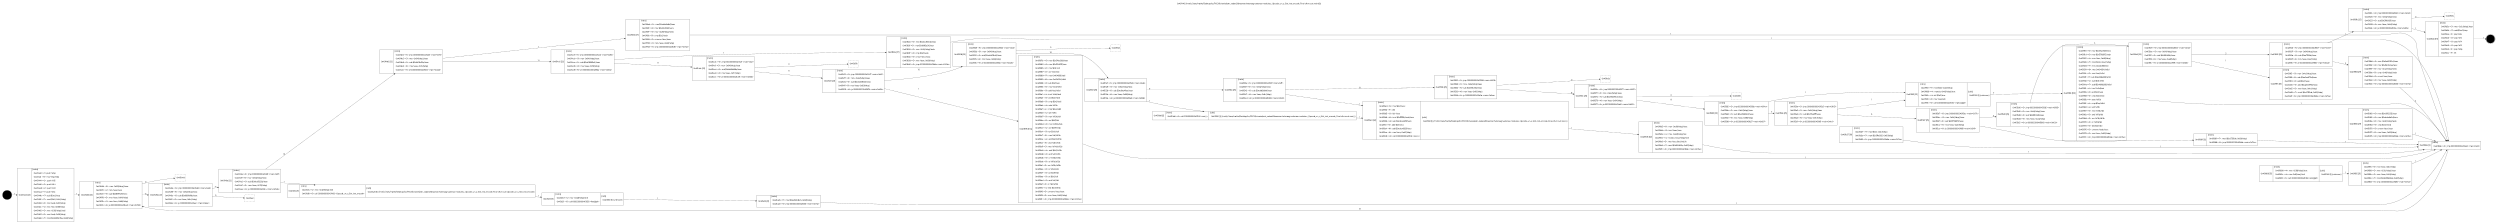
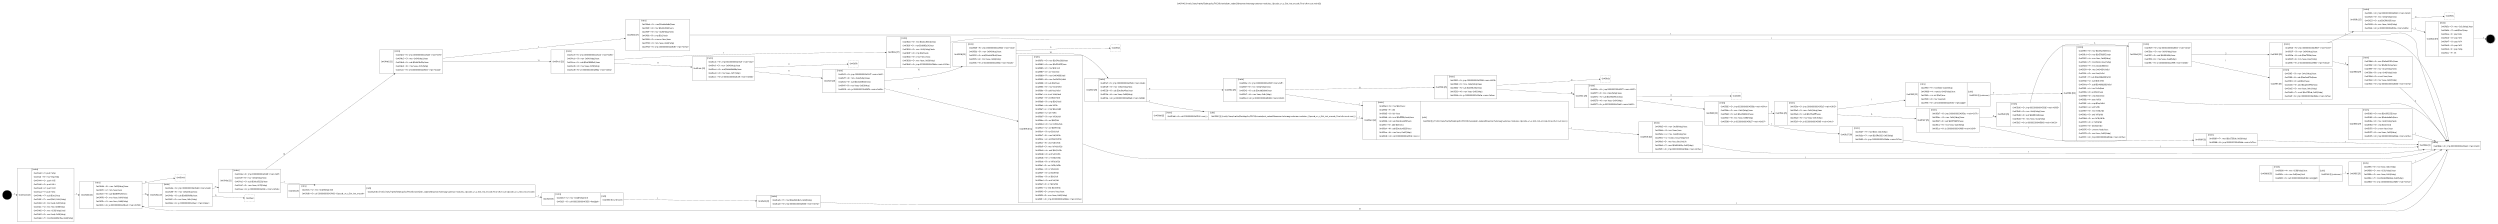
edge "0x401585 [25]" -> "0x401901 [23]": now "0x401585 [25]" -> "0x401b27 [19]"
